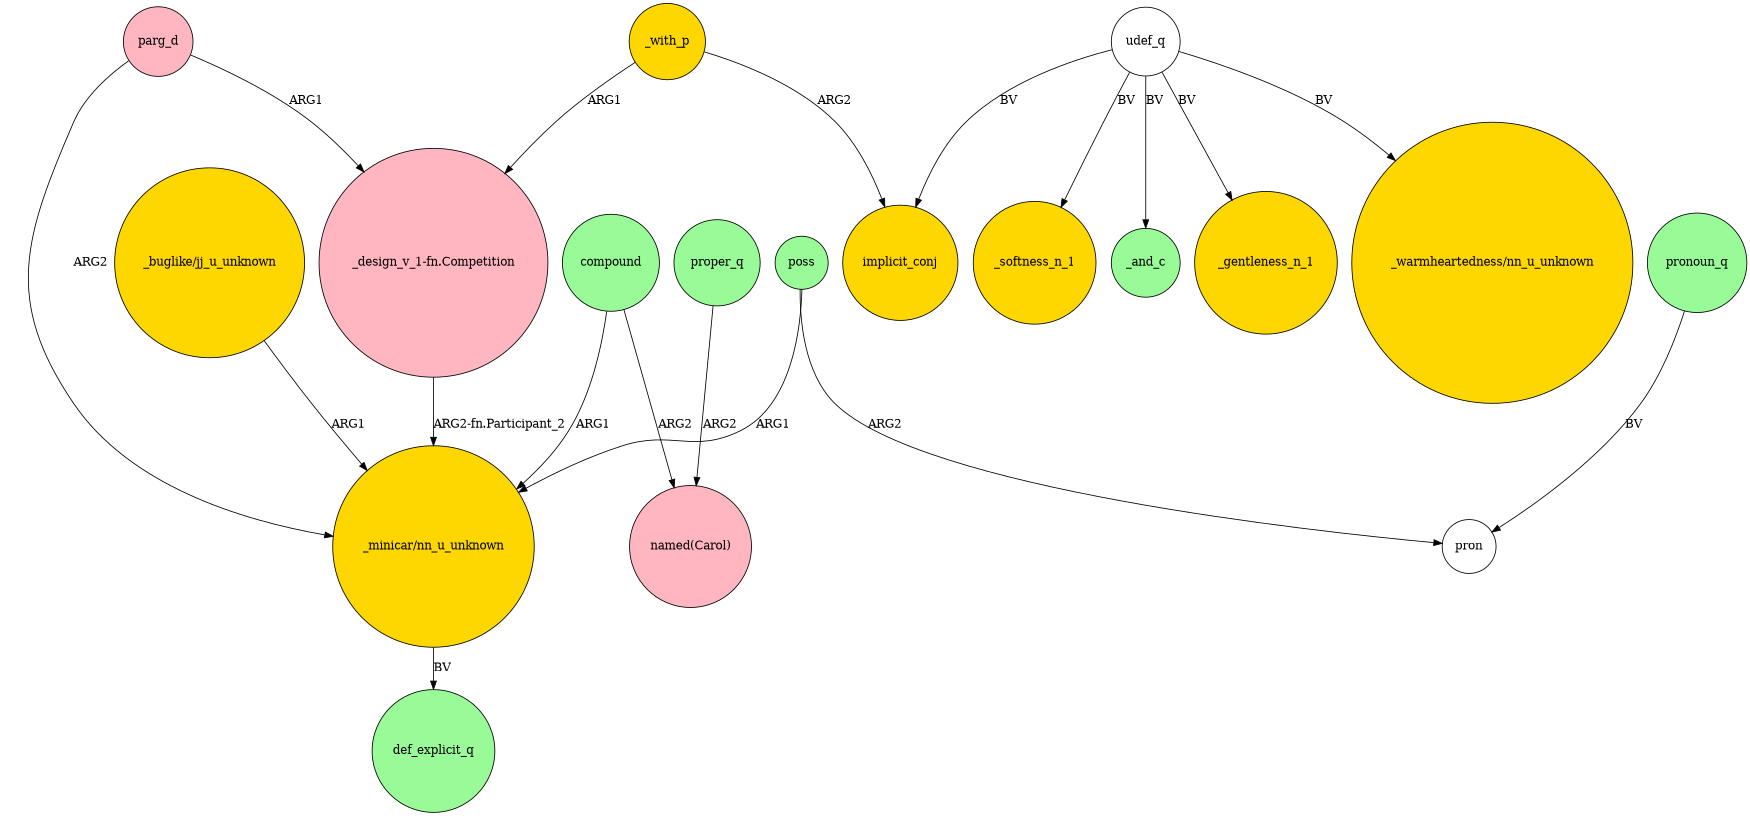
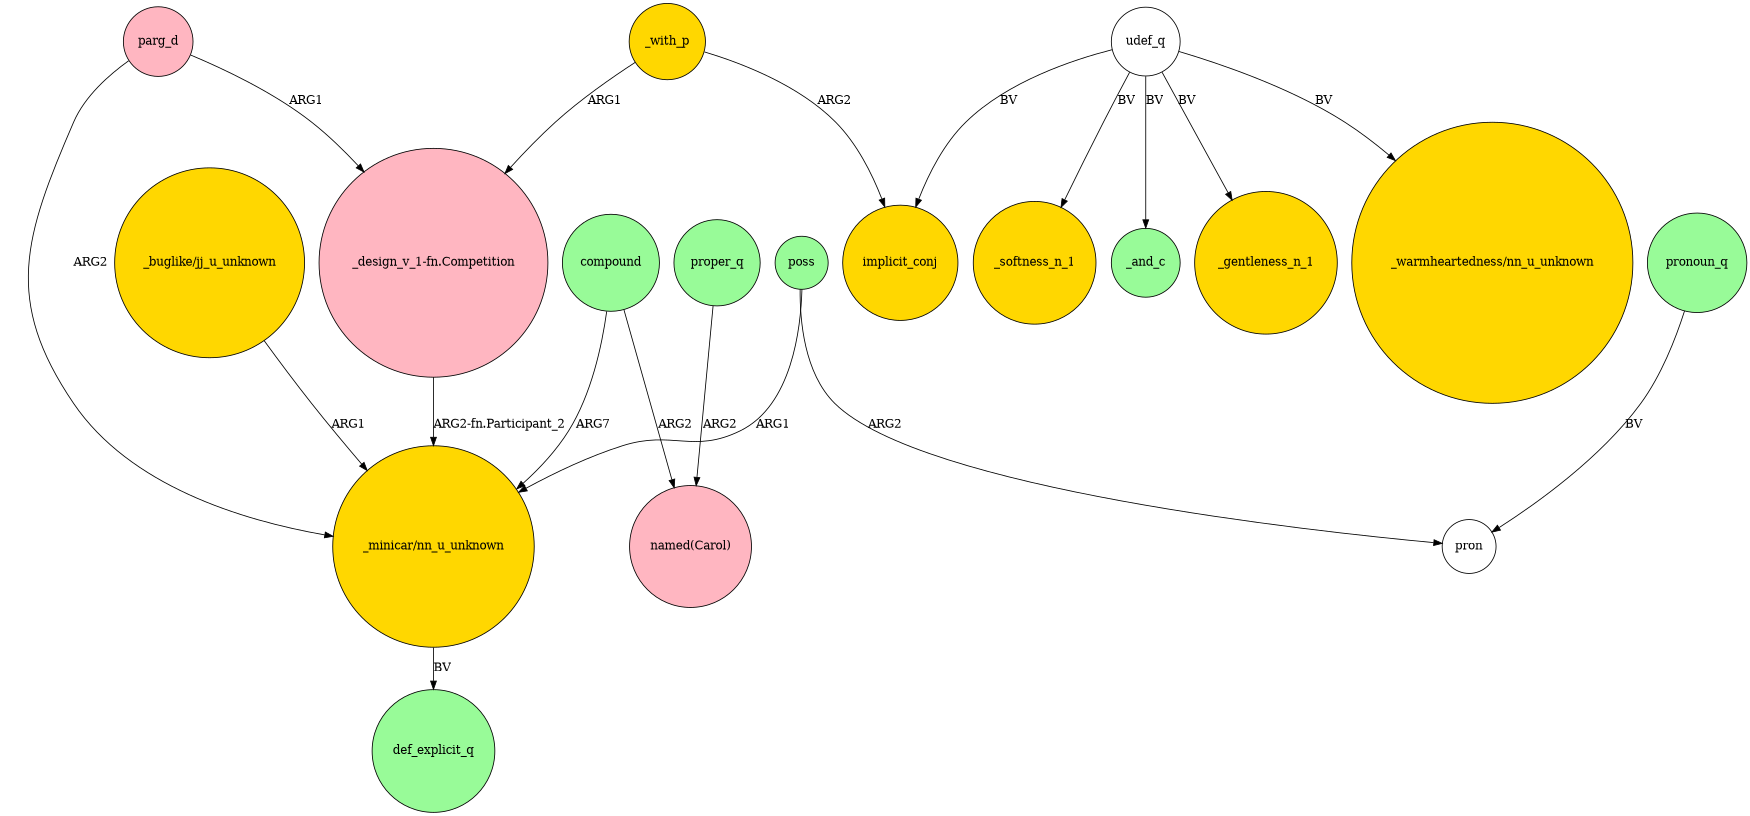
edge "compound" -> "_minicar/nn_u_unknown": label "ARG1" -> "ARG7"
